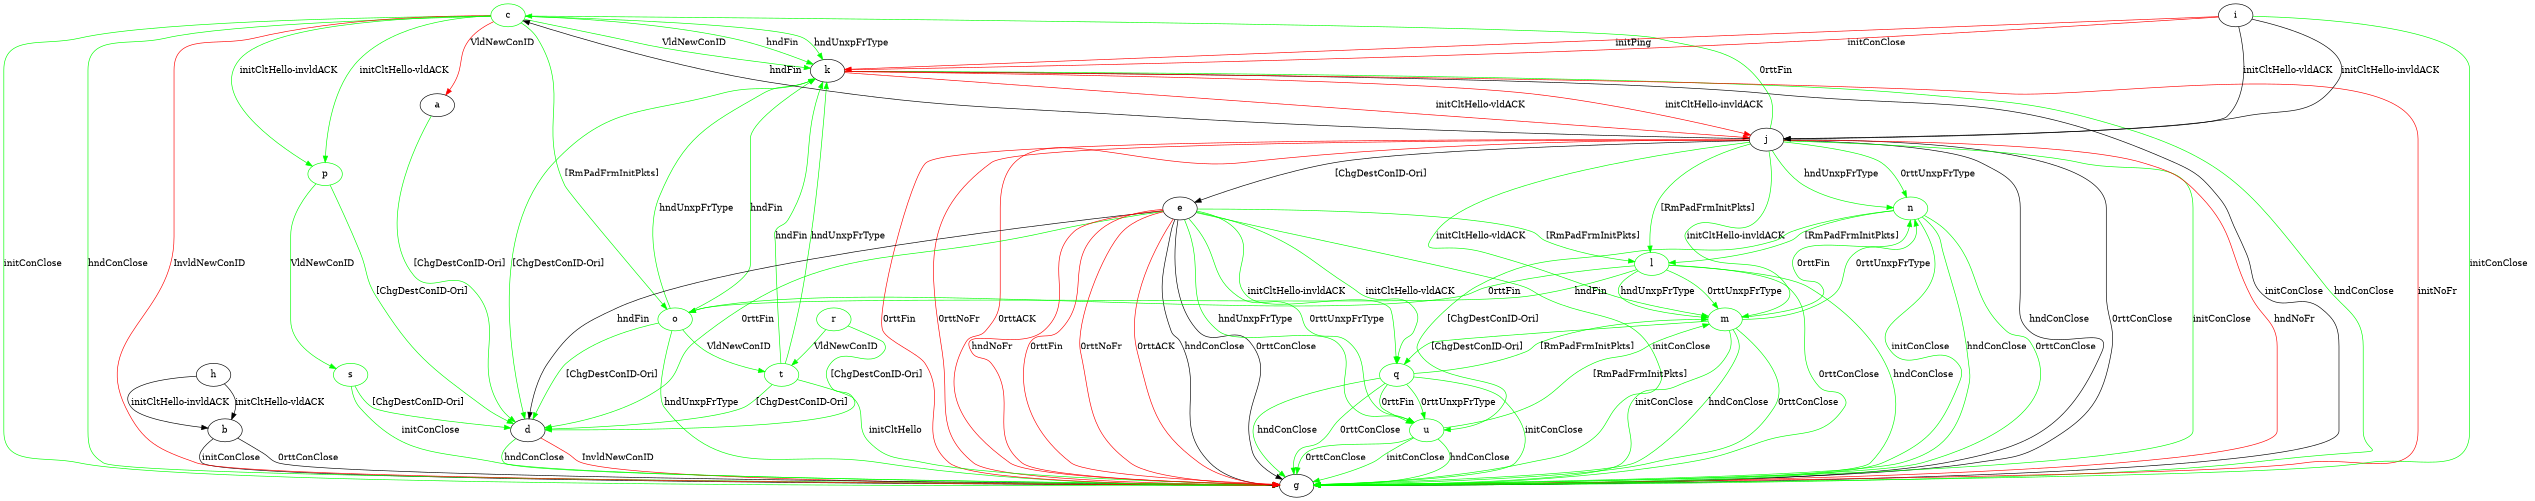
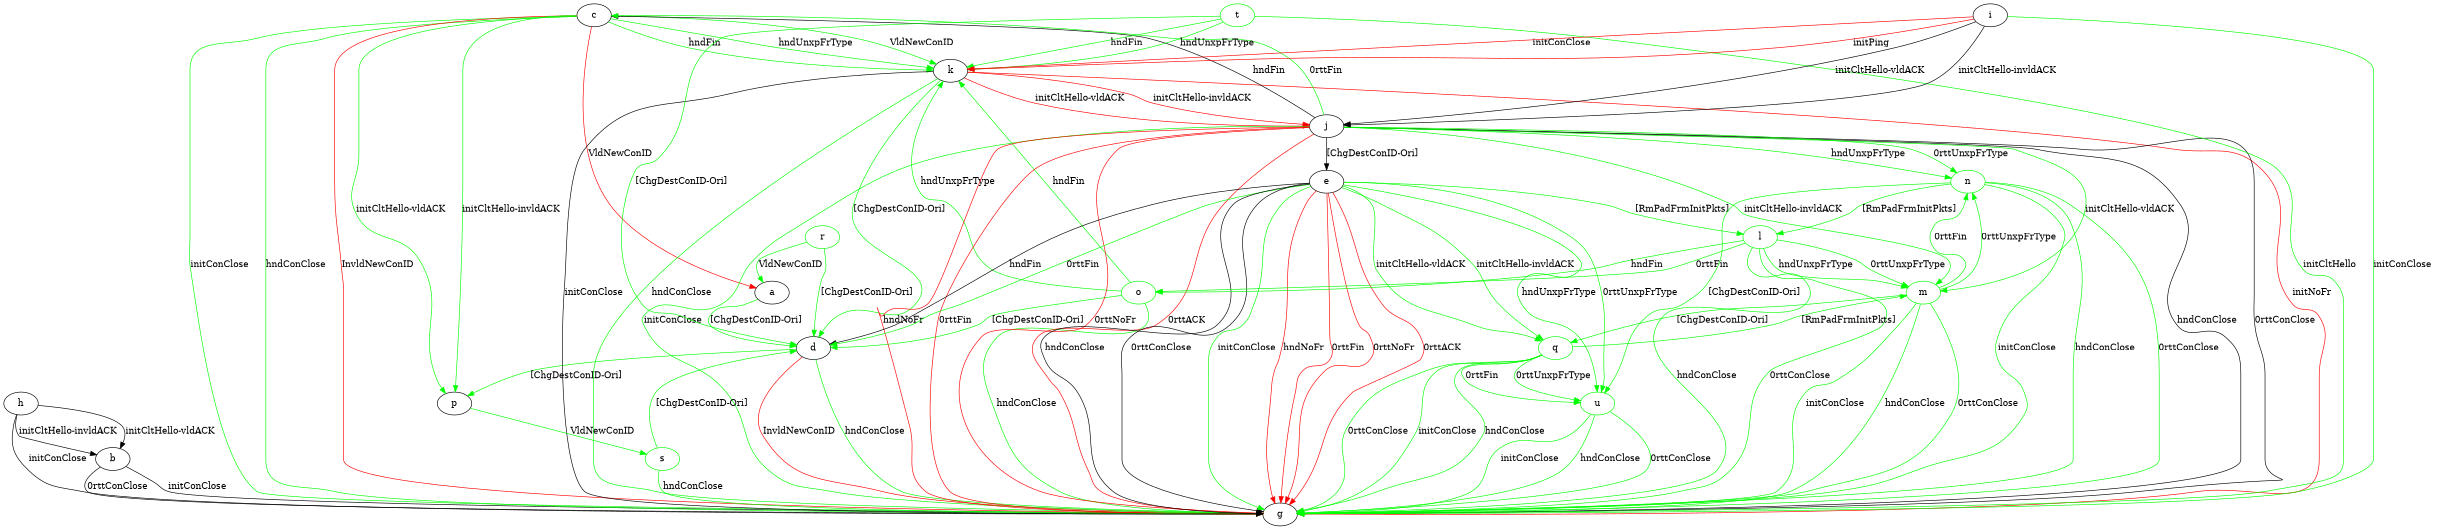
node "c": color green -> black
node "p": color green -> black
edge "c" -> "o": removed, label "[RmPadFrmInitPkts]"
edge "j" -> "l": removed, label "[RmPadFrmInitPkts]"
edge "p" -> "d": reversed
edge "r" -> "t": now "r" -> "a"
edge "o" -> "t": removed, label "VldNewConID"
edge "u" -> "m": removed, label "[RmPadFrmInitPkts]"
edge "o" -> "g": label "hndUnxpFrType " -> "hndConClose "
edge "s" -> "g": label "initConClose " -> "hndConClose "
edge "h" -> "g": added, label "initConClose"
